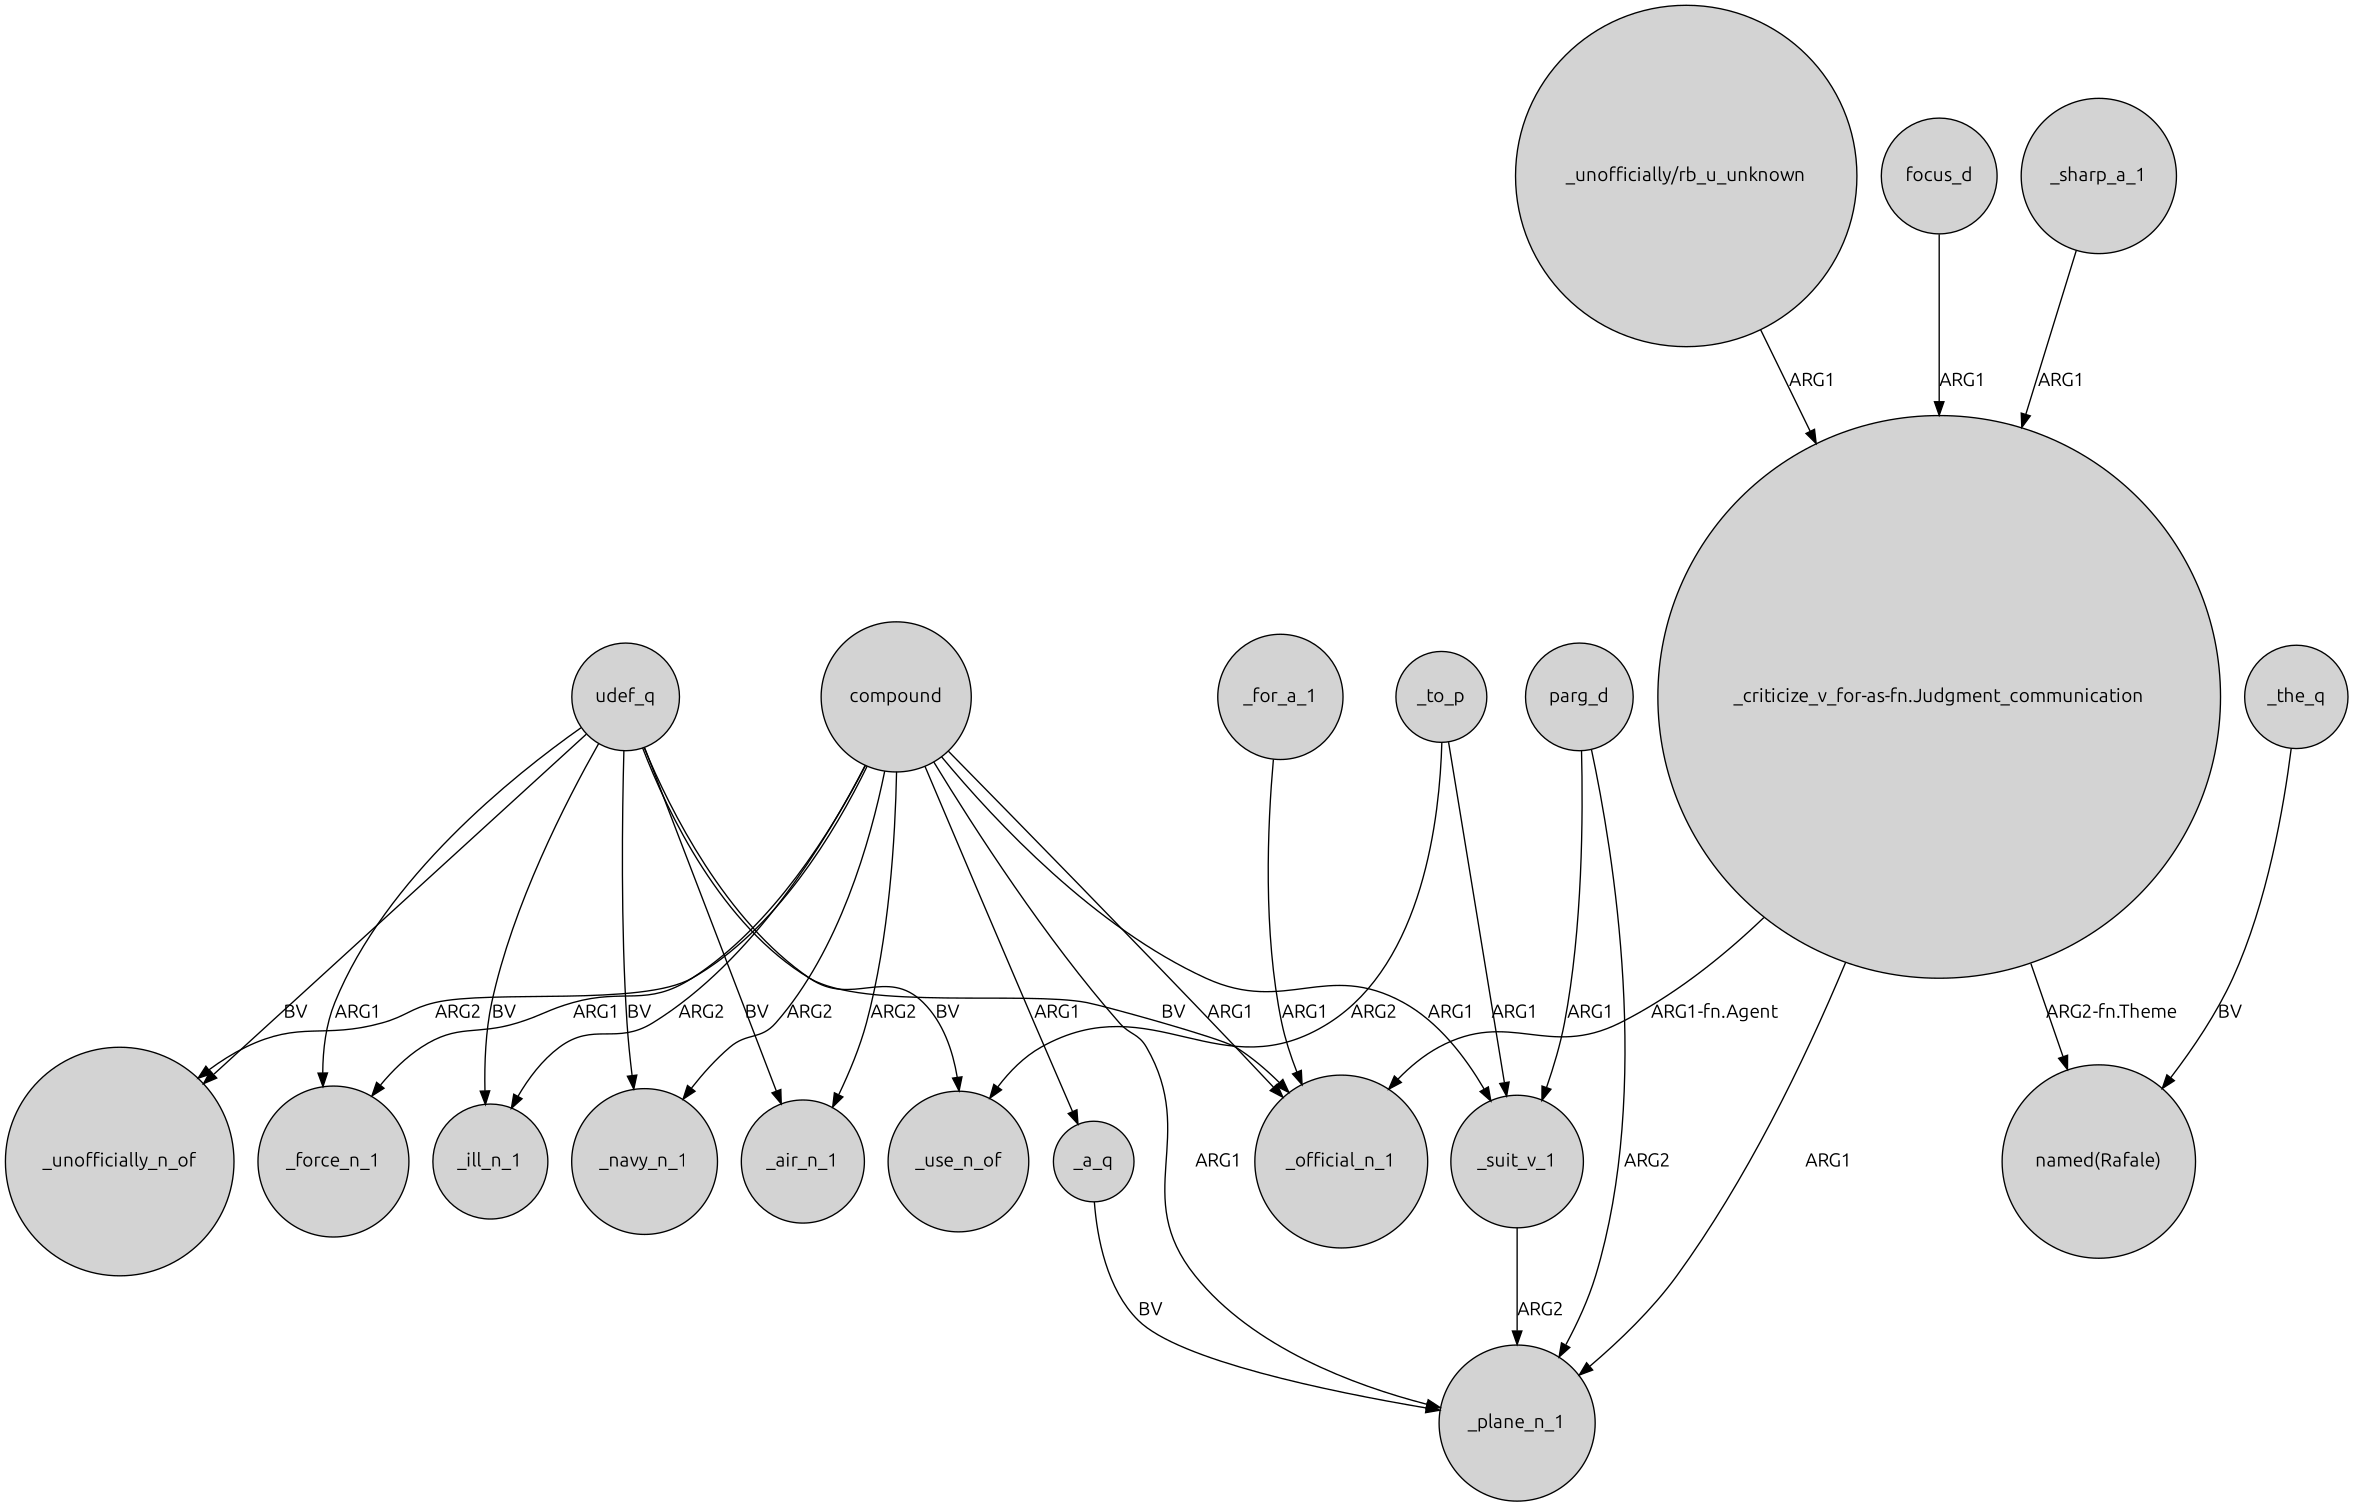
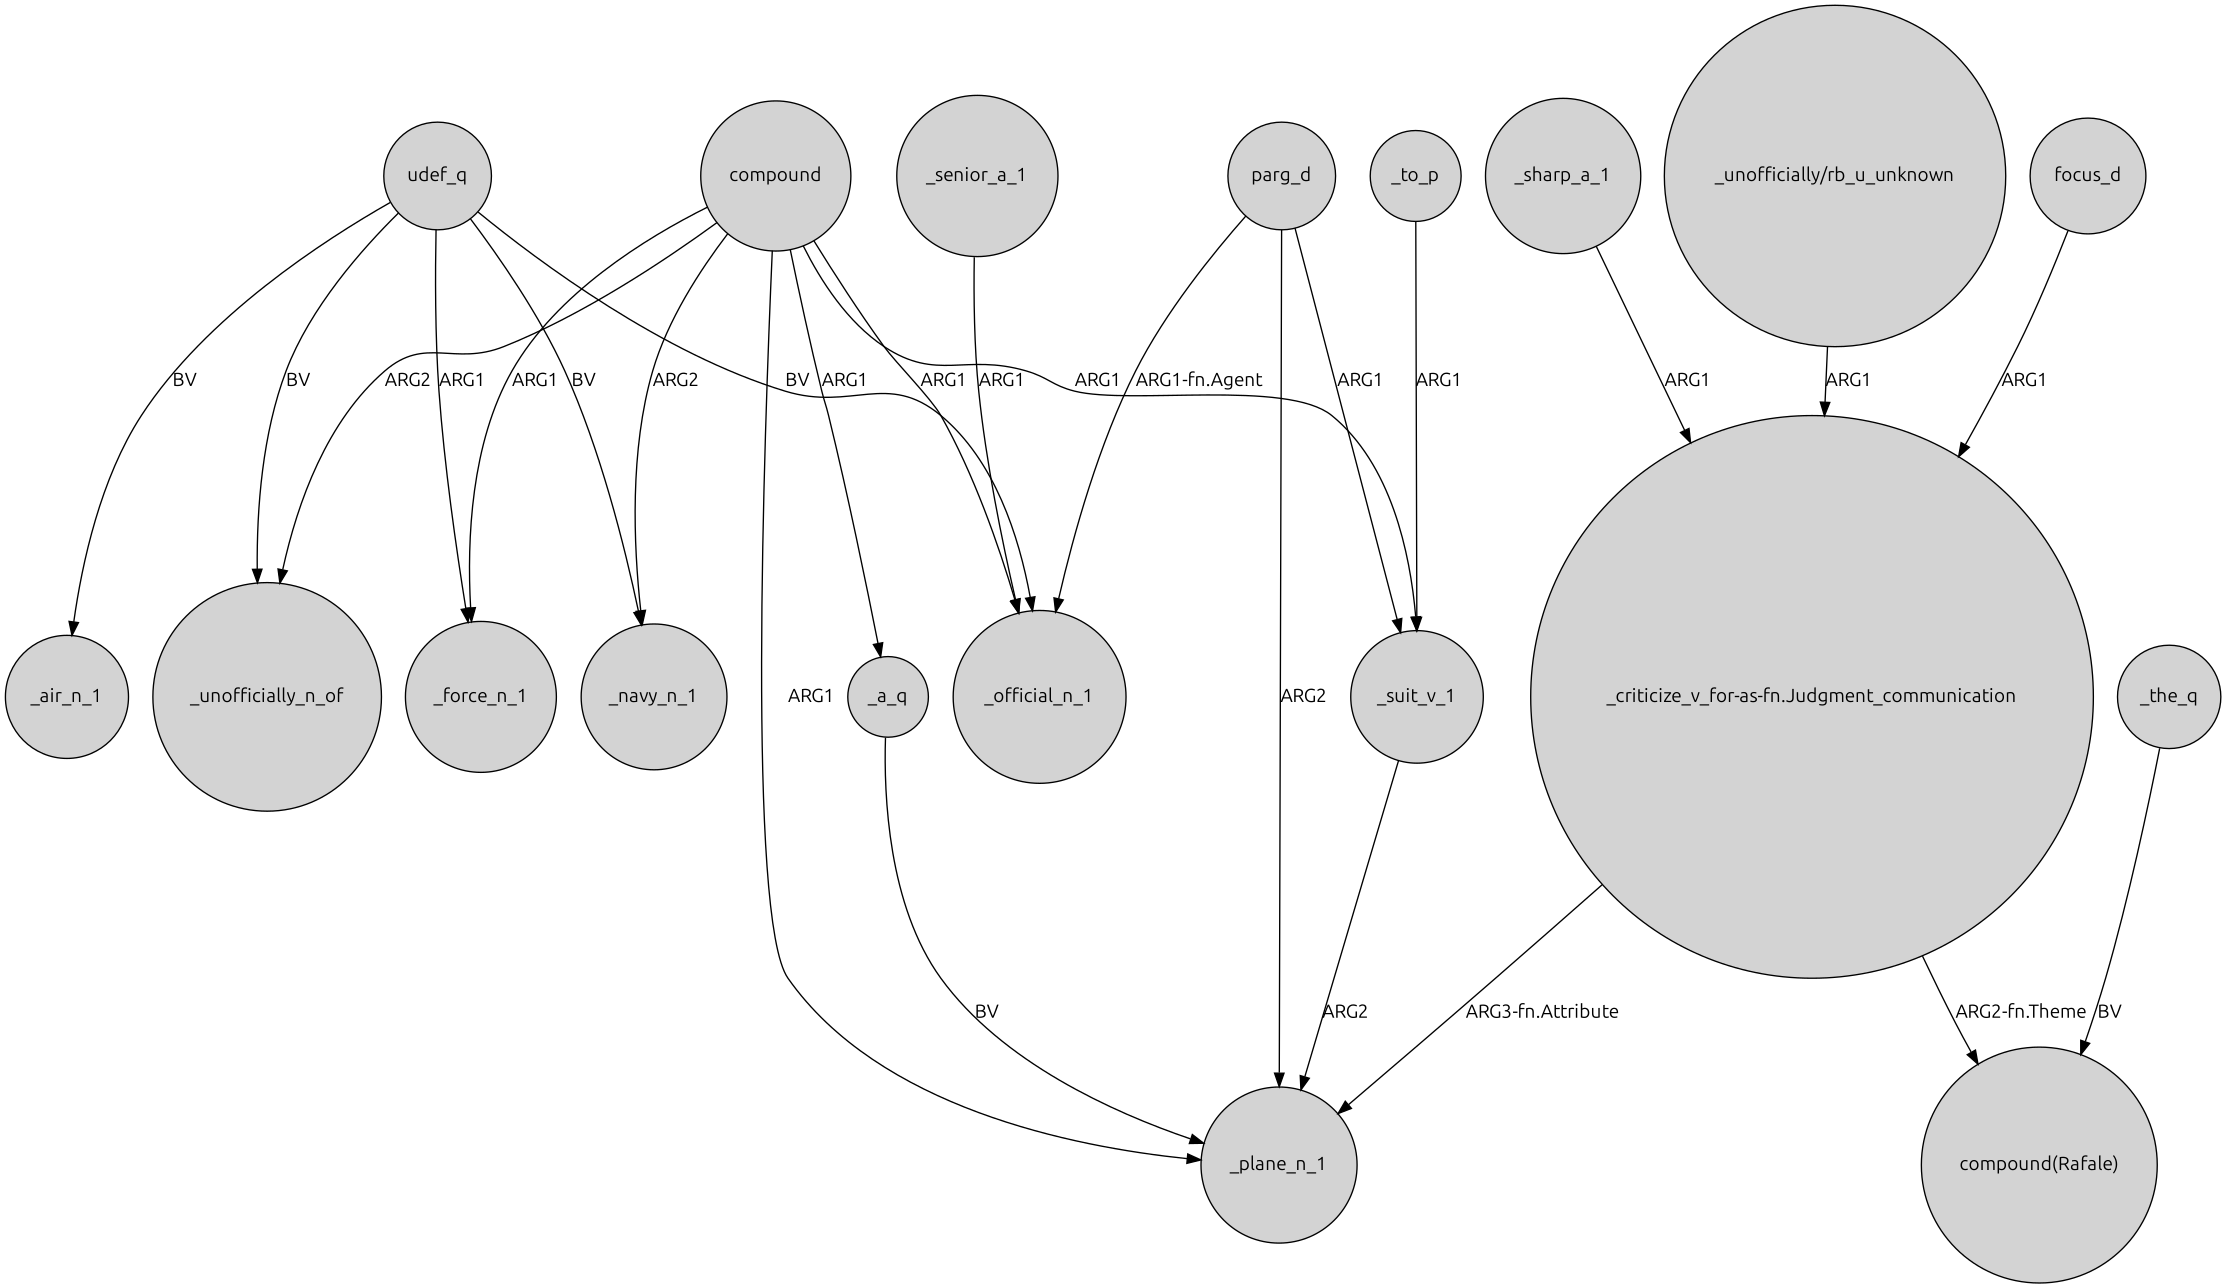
node "_for_a_1": label "_for_a_1" -> "_senior_a_1"
edge "compound" -> "_air_n_1": removed, label "ARG2"
edge "_criticize_v_for-as-fn.Judgment_communication" -> "_official_n_1": now "parg_d" -> "_official_n_1"
node "_ill_n_1": removed
node "_use_n_of": removed
edge "_criticize_v_for-as-fn.Judgment_communication" -> "_plane_n_1": label "ARG1" -> "ARG3-fn.Attribute"
node "named(Rafale)": label "named(Rafale)" -> "compound(Rafale)"
